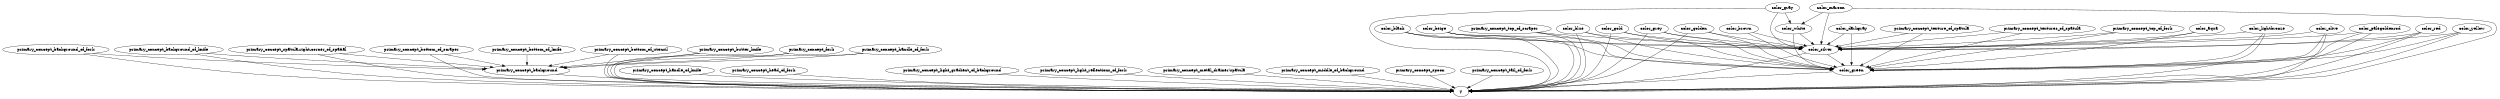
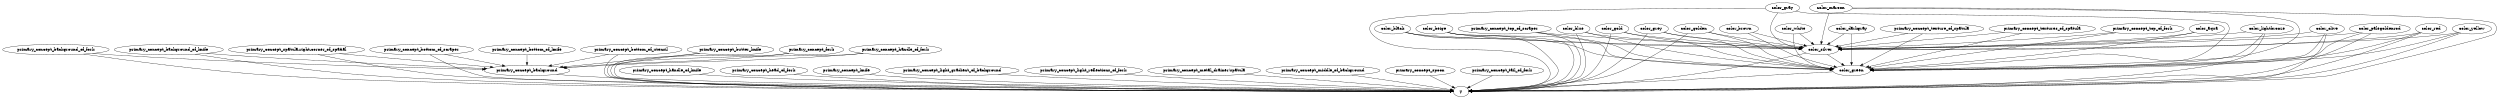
edge "color_gray" -> "color_white": now "color_gray" -> "color_green"
edge "color_maroon" -> "color_white": now "color_maroon" -> "color_green"
node "primary_concept_knife": added
